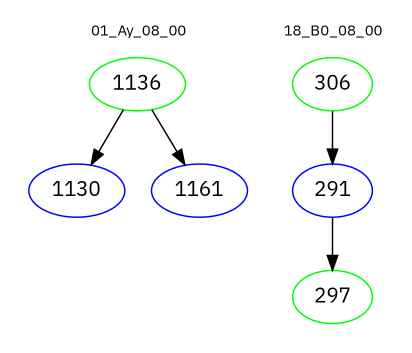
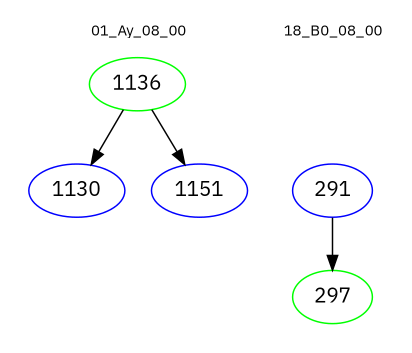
node "306": removed
node "1161": label "1161" -> "1151"
